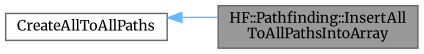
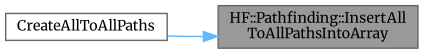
edge "HF::Pathfinding::InsertAll ToAllPathsIntoArray" -> "CreateAllToAllPaths": reversed
